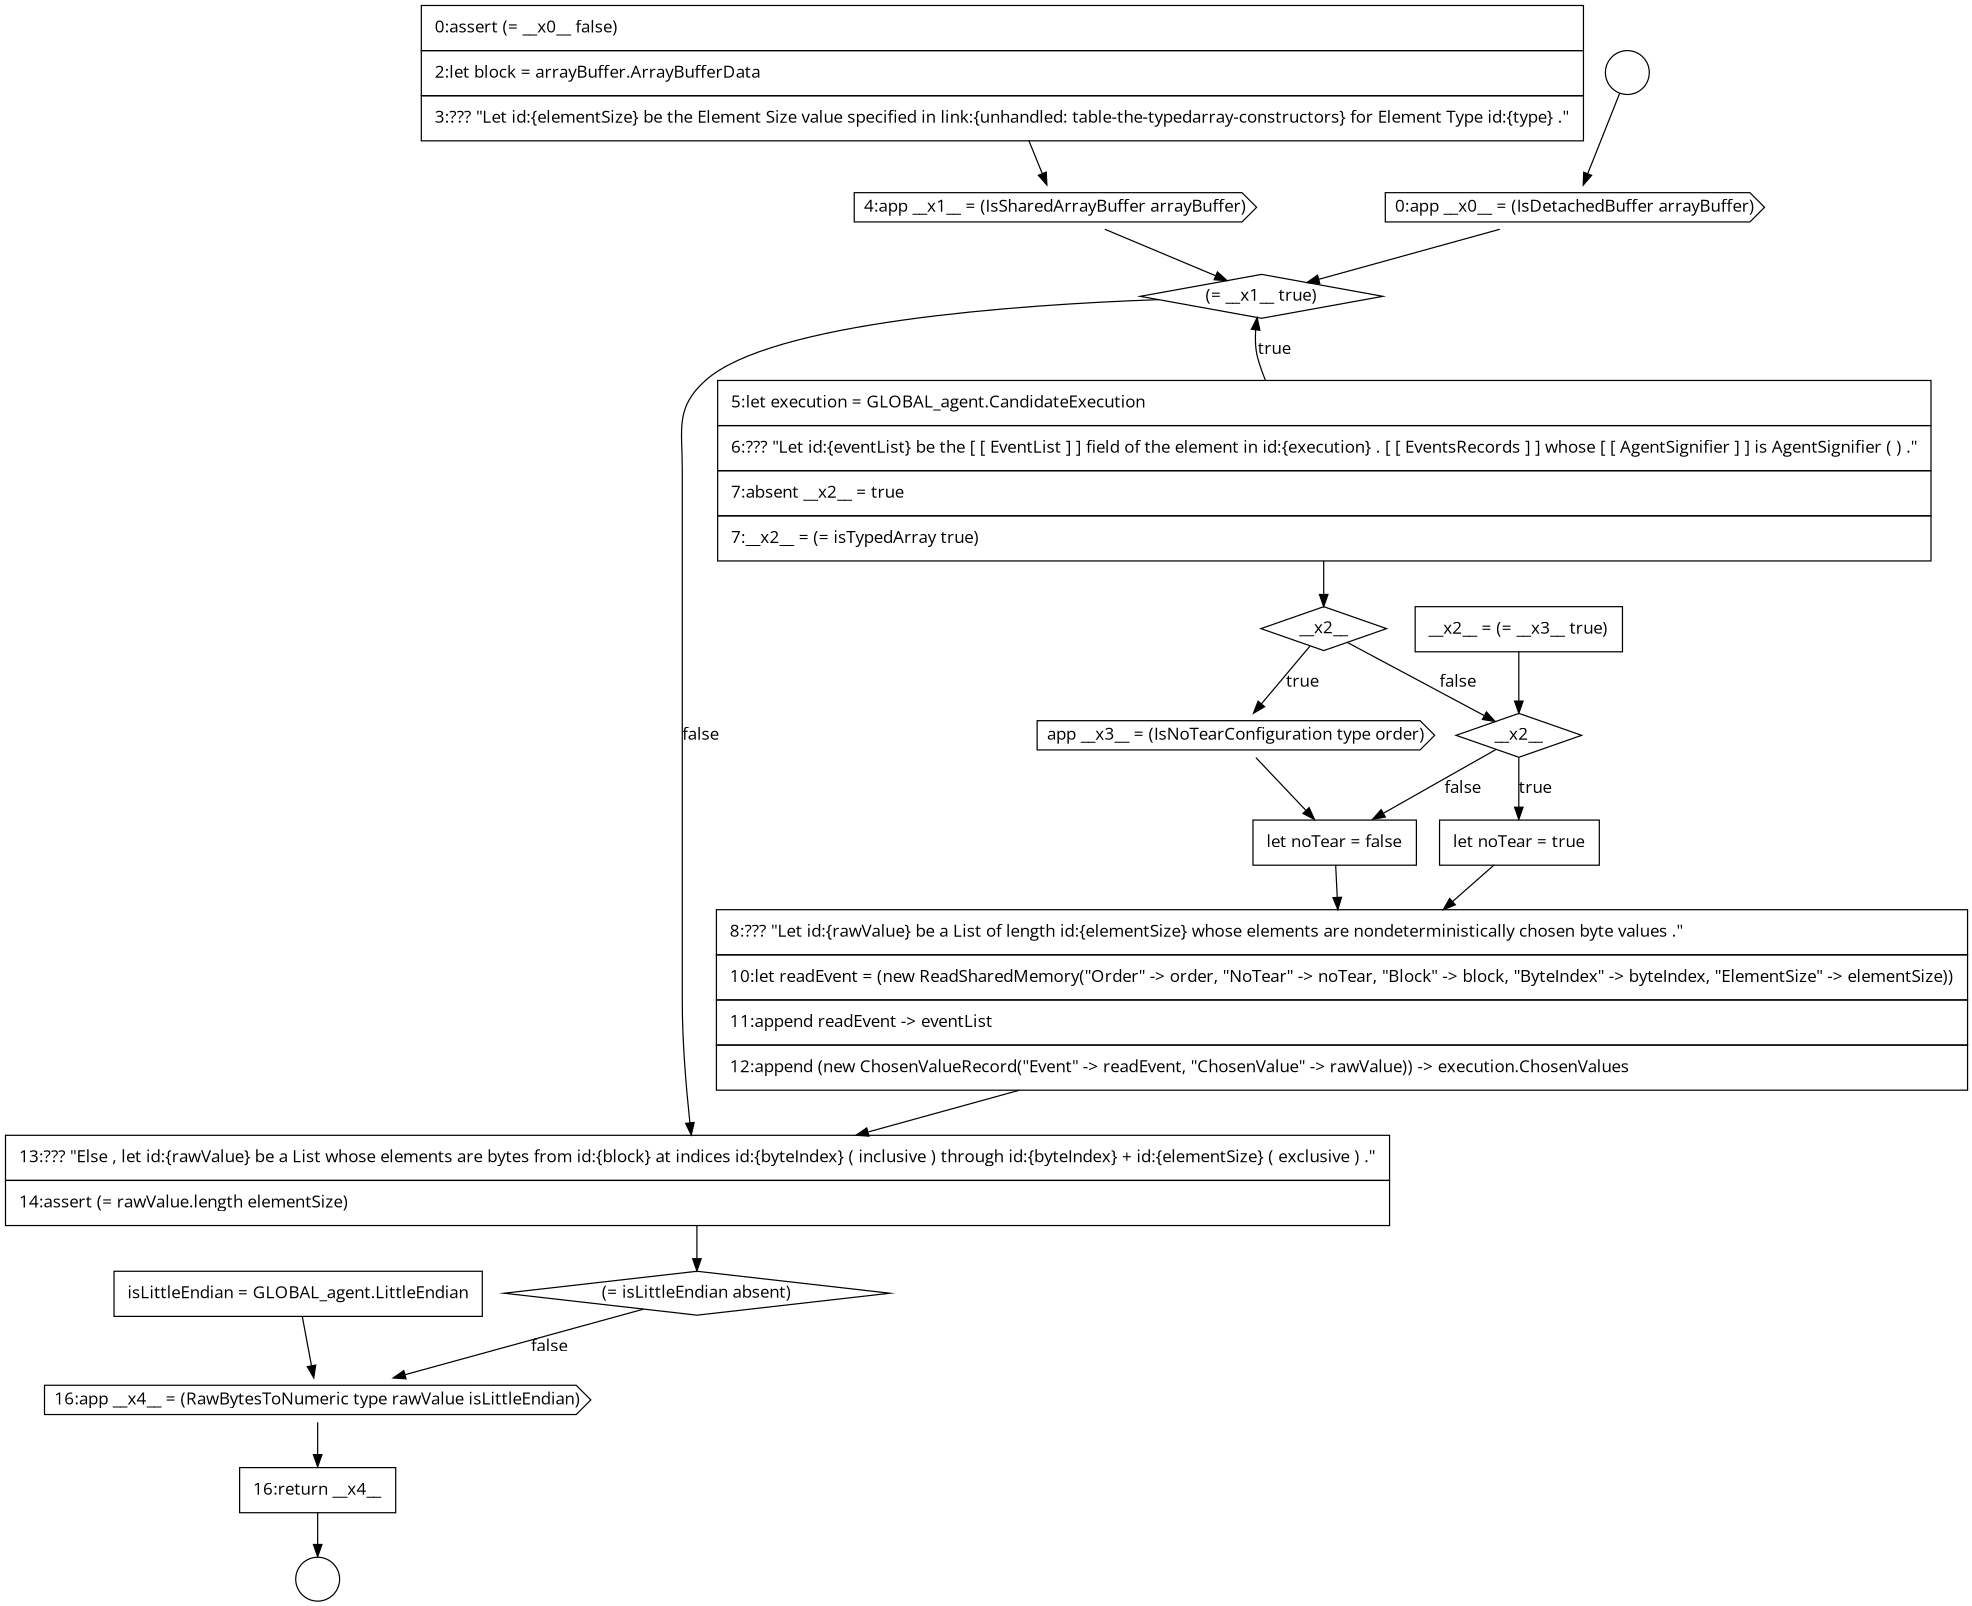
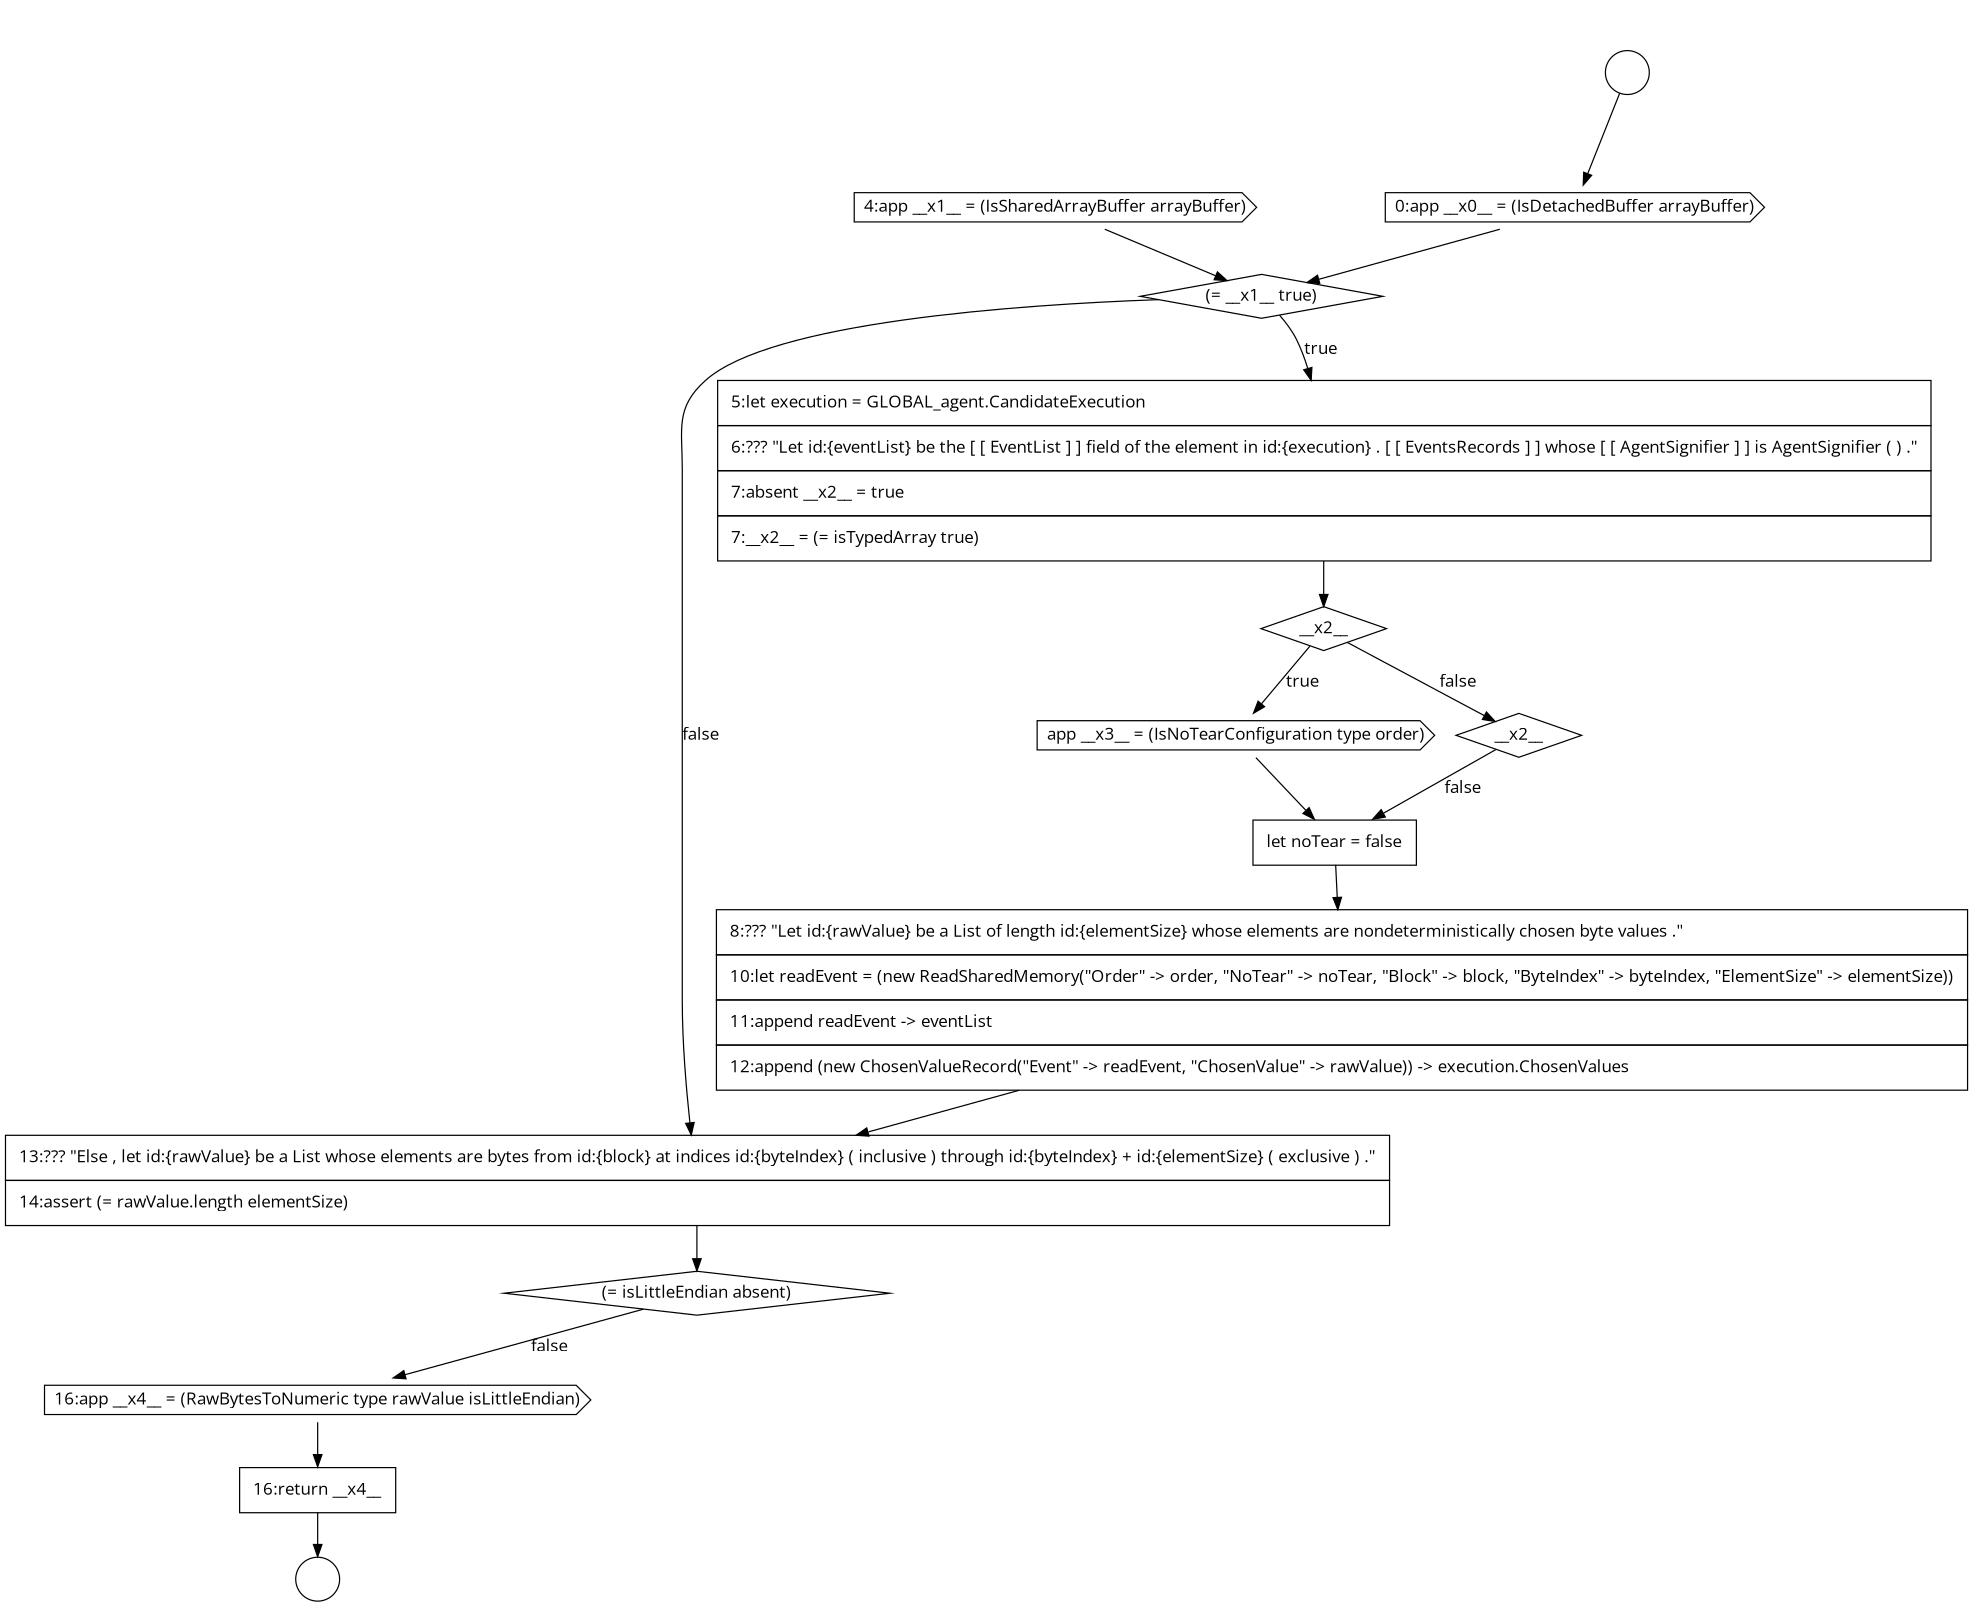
node "0:assert (= __x0__ false)": removed
edge "5:let execution = GLOBAL_agent.CandidateExecution" -> "(= __x1__ true)": reversed
node "__x2__ = (= __x3__ true)": removed
node "let noTear = true": removed
node "isLittleEndian = GLOBAL_agent.LittleEndian": removed
